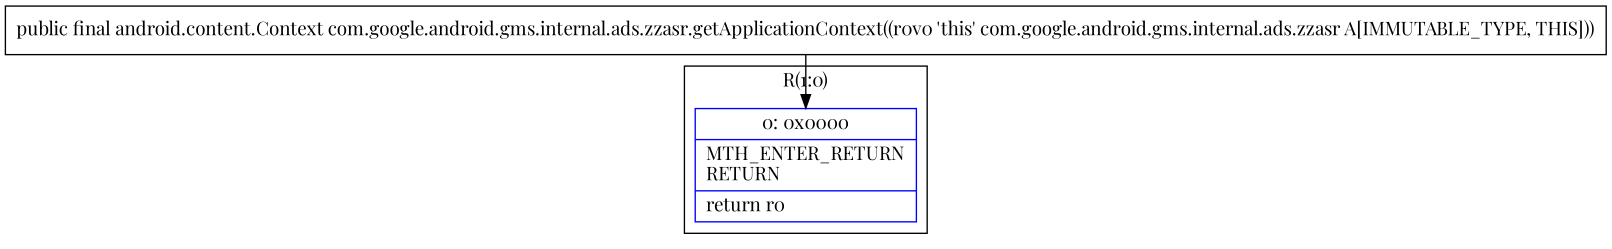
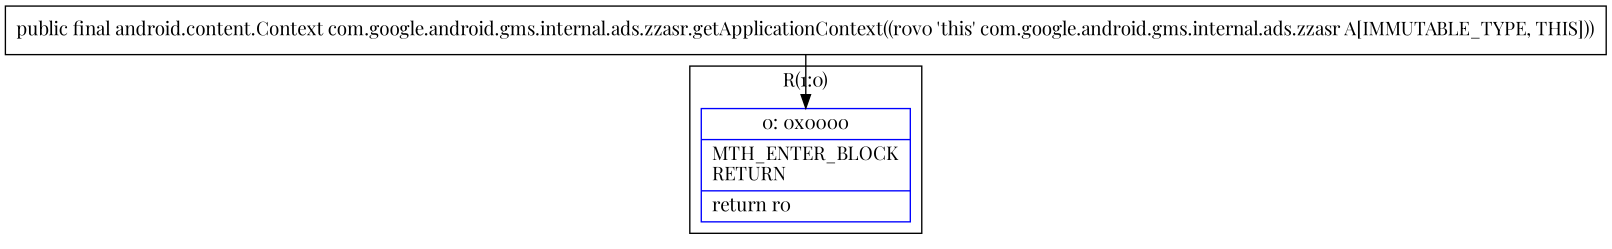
node "0: 0x0000": text "MTH_ENTER_RETURN" -> "MTH_ENTER_BLOCK"
